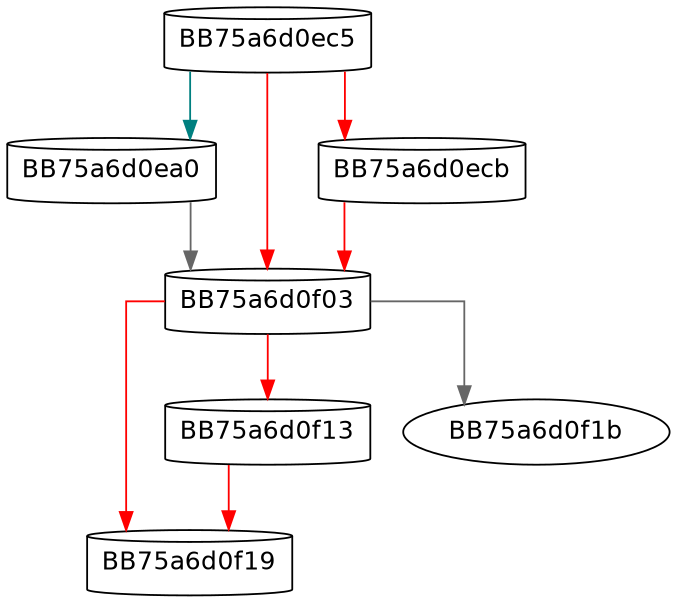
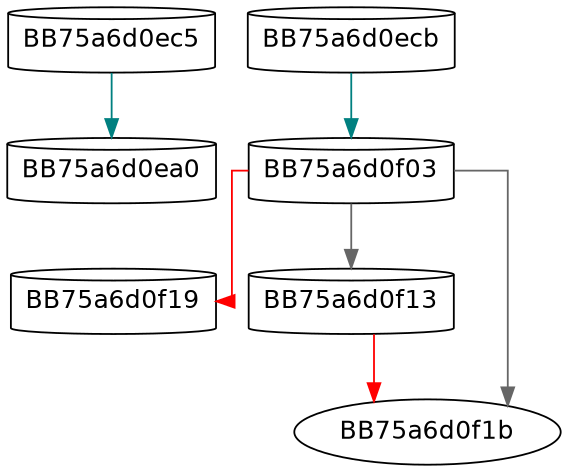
edge "BB75a6d0ec5" -> "BB75a6d0ecb": removed
edge "BB75a6d0ec5" -> "BB75a6d0f03": removed
edge "BB75a6d0ea0" -> "BB75a6d0f03": removed
edge "BB75a6d0ecb" -> "BB75a6d0f03": color red -> teal
edge "BB75a6d0f03" -> "BB75a6d0f13": color red -> gray40
edge "BB75a6d0f13" -> "BB75a6d0f19": now "BB75a6d0f13" -> "BB75a6d0f1b"
